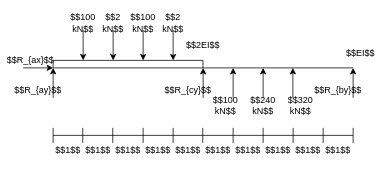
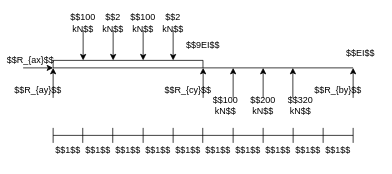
node "$$2EI$$": label "$$2EI$$" -> "$$9EI$$"
node "$$240 kN$$": label "$$240 kN$$" -> "$$200 kN$$"
